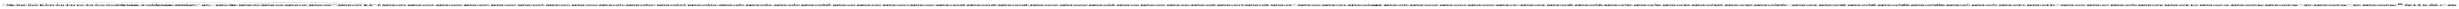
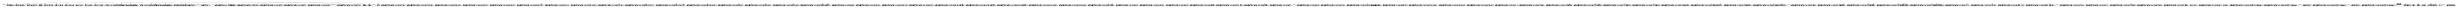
node "cat ssh2change.py U": label "cat ssh2change.py U" -> "cat ssh2john.py U"
